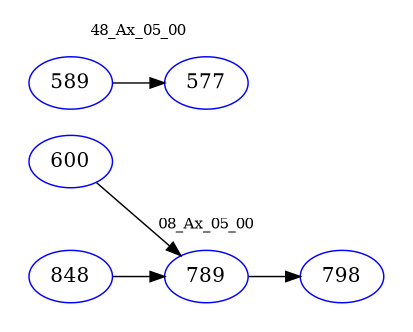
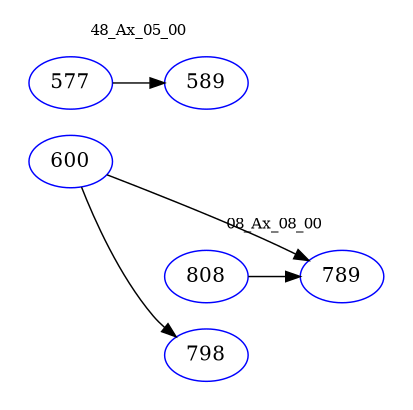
edge "589" -> "577": reversed
cluster "08_Ax_05_00": label "08_Ax_05_00" -> "08_Ax_08_00"
node "848": label "848" -> "808"
edge "789" -> "798": now "600" -> "798"
